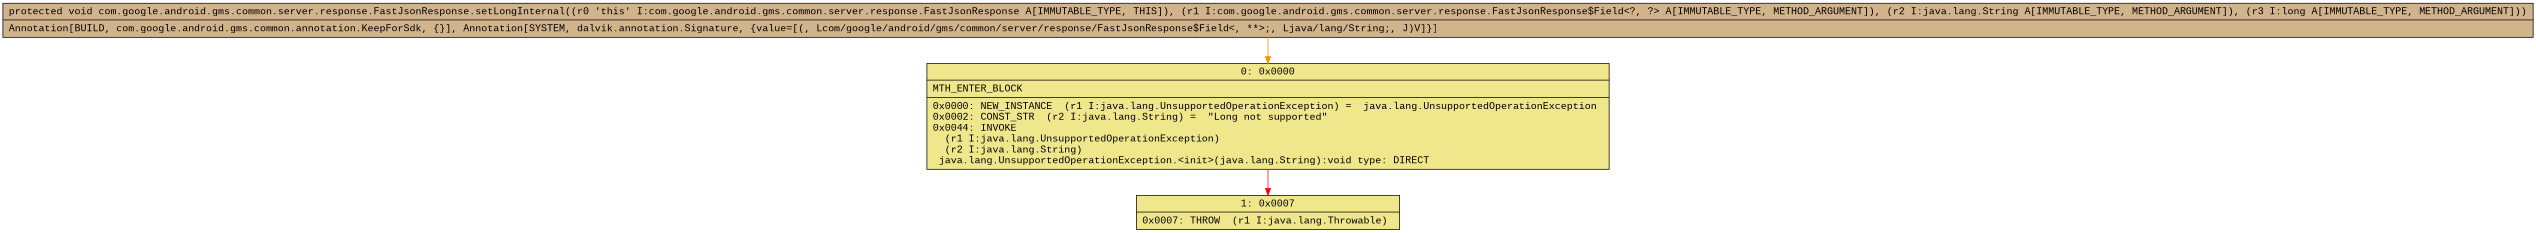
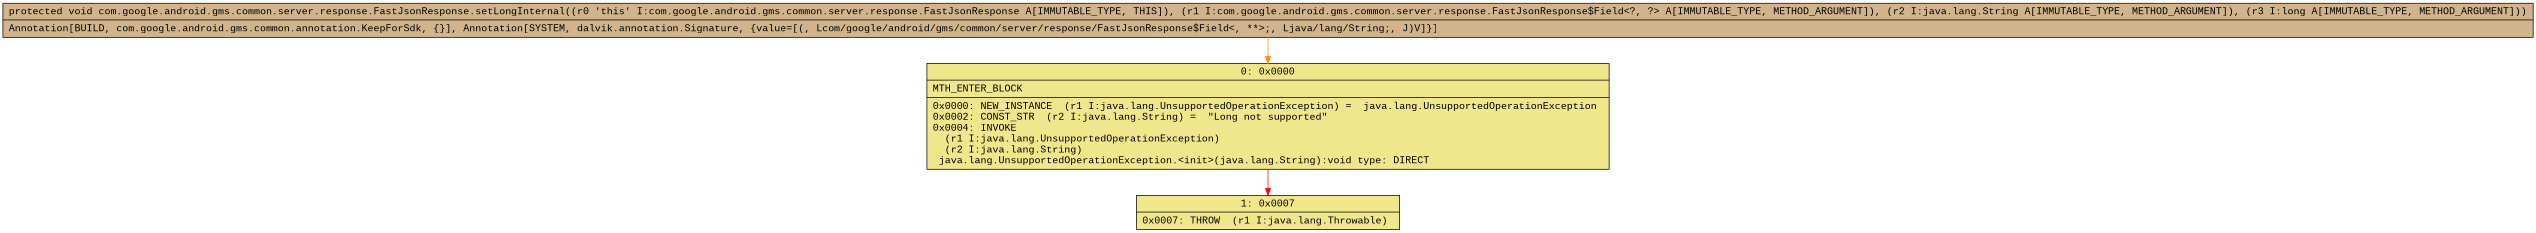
node "0: 0x0000": text "0x0044: INVOKE" -> "0x0004: INVOKE"
